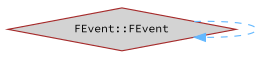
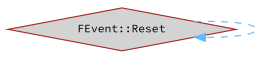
node "FEvent::FEvent": label "FEvent::FEvent" -> "FEvent::Reset"
